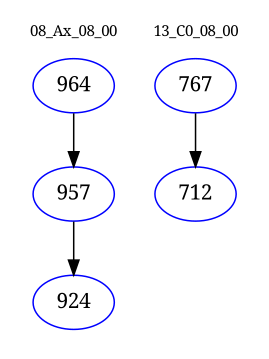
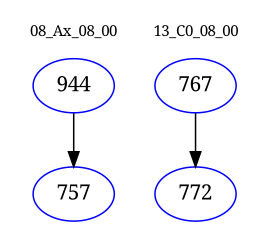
node "964": label "964" -> "944"
node "957": label "957" -> "757"
node "712": label "712" -> "772"
node "924": removed
